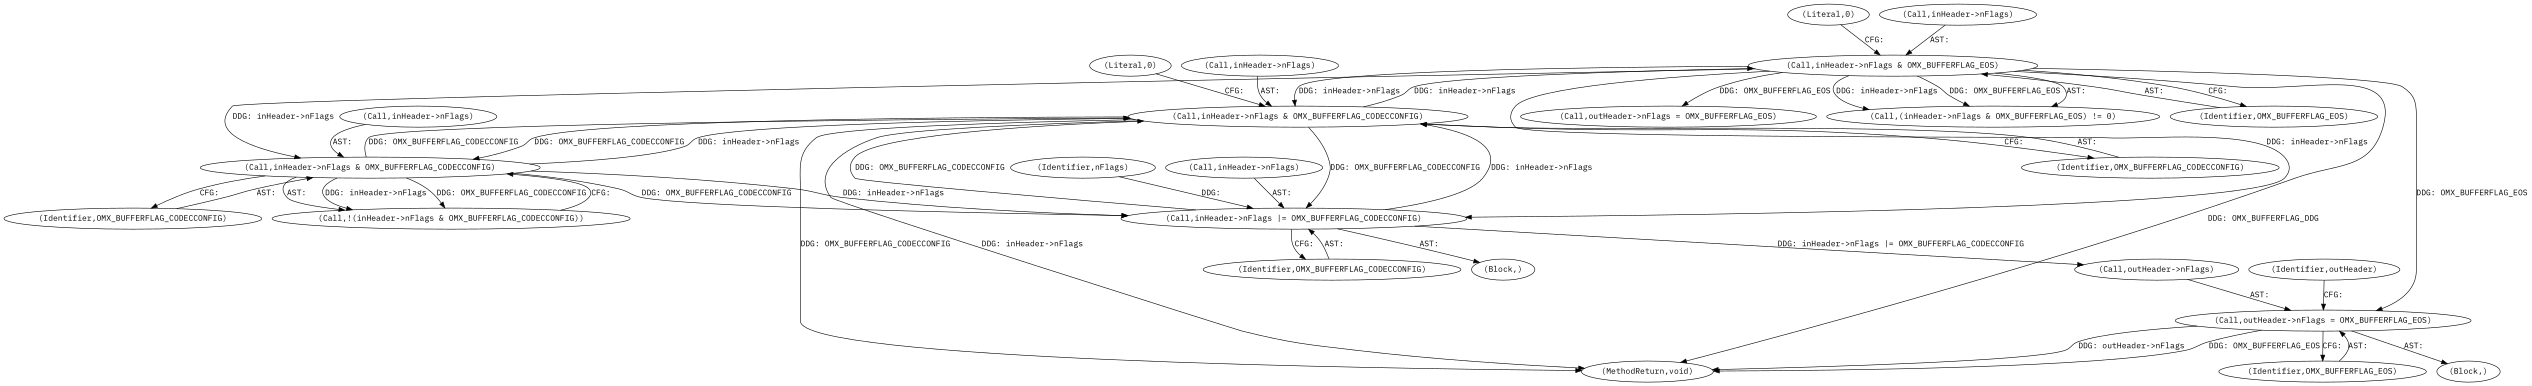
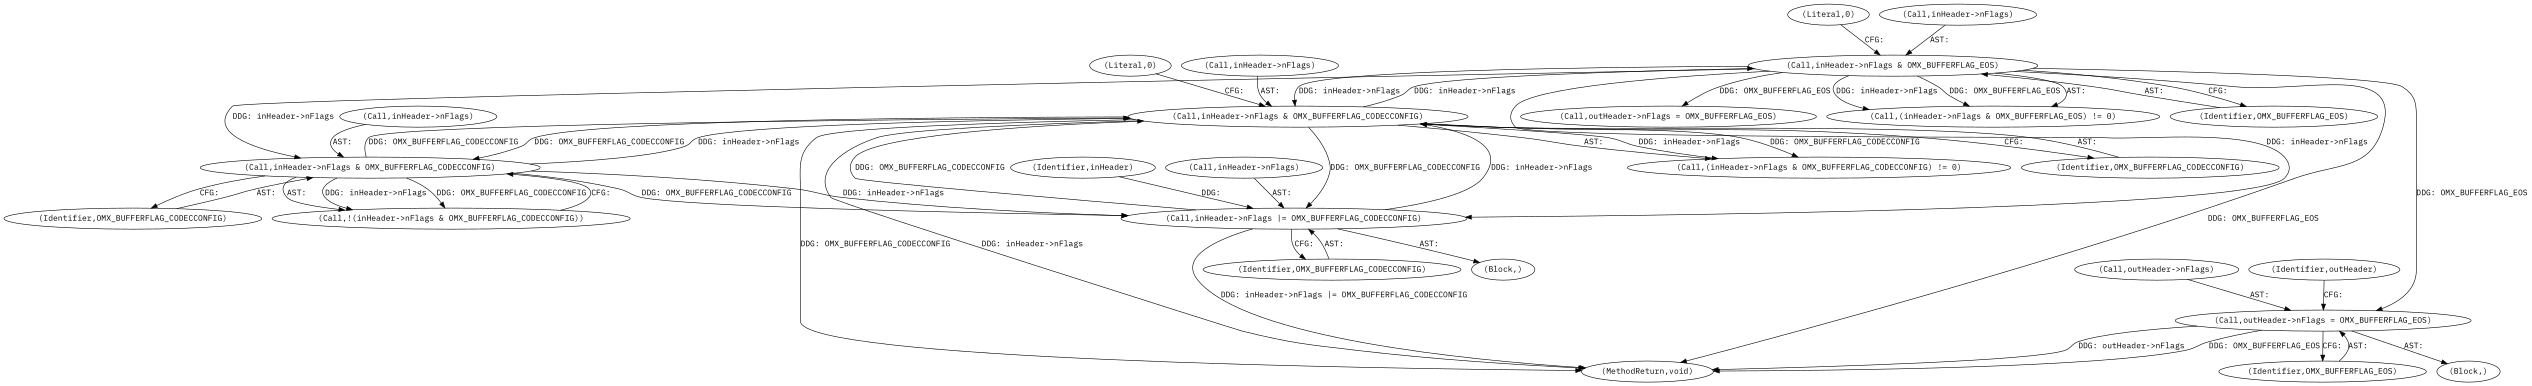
node "(Identifier,nFlags)": label "(Identifier,nFlags)" -> "(Identifier,inHeader)"
node "(Call,(inHeader->nFlags & OMX_BUFFERFLAG_CODECCONFIG) != 0)": added
edge "(Call,inHeader->nFlags & OMX_BUFFERFLAG_EOS)" -> "(MethodReturn,void)": label "DDG: OMX_BUFFERFLAG_DDG" -> "DDG: OMX_BUFFERFLAG_EOS"
edge "(Call,inHeader->nFlags |= OMX_BUFFERFLAG_CODECCONFIG)" -> "(Call,outHeader->nFlags)": now "(Call,inHeader->nFlags |= OMX_BUFFERFLAG_CODECCONFIG)" -> "(MethodReturn,void)"
